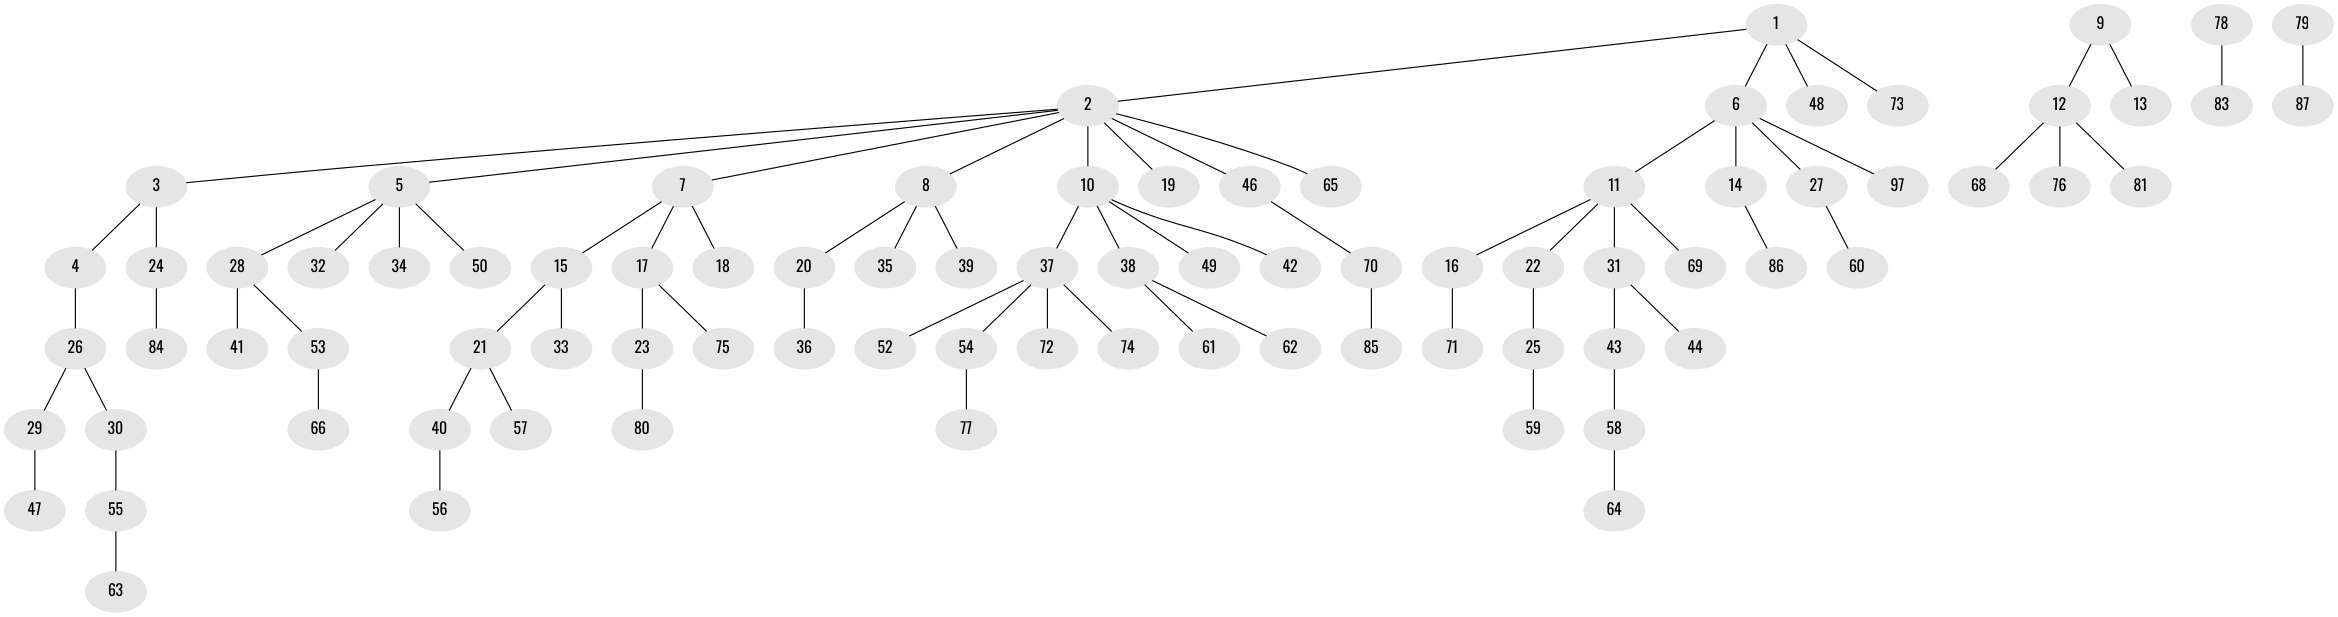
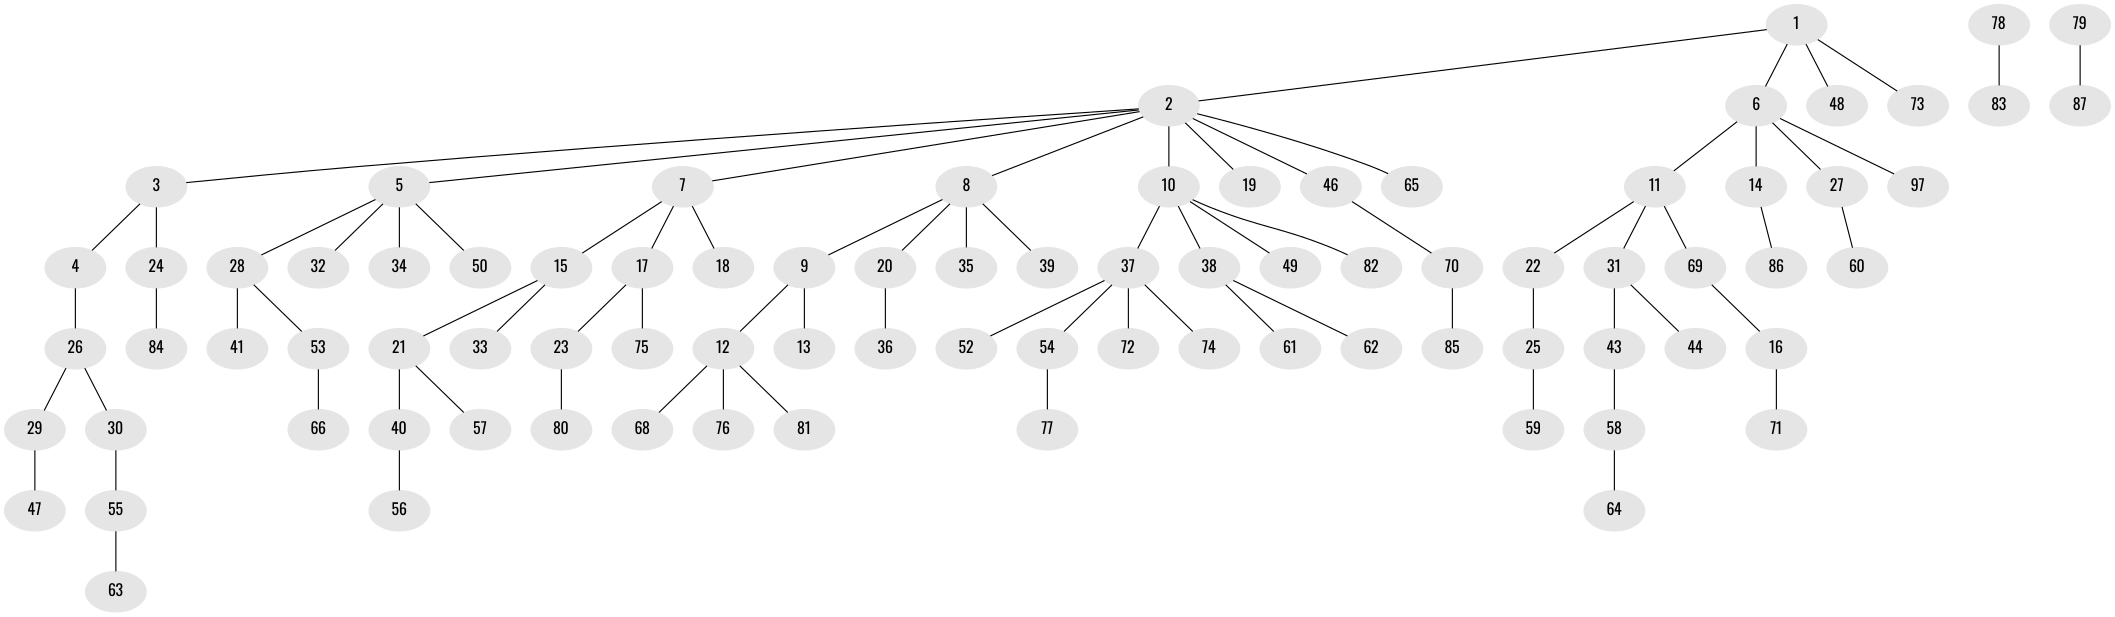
edge "8" -- "9": added
edge "11" -- "16": now "69" -- "16"
node "42": label "42" -> "82"
